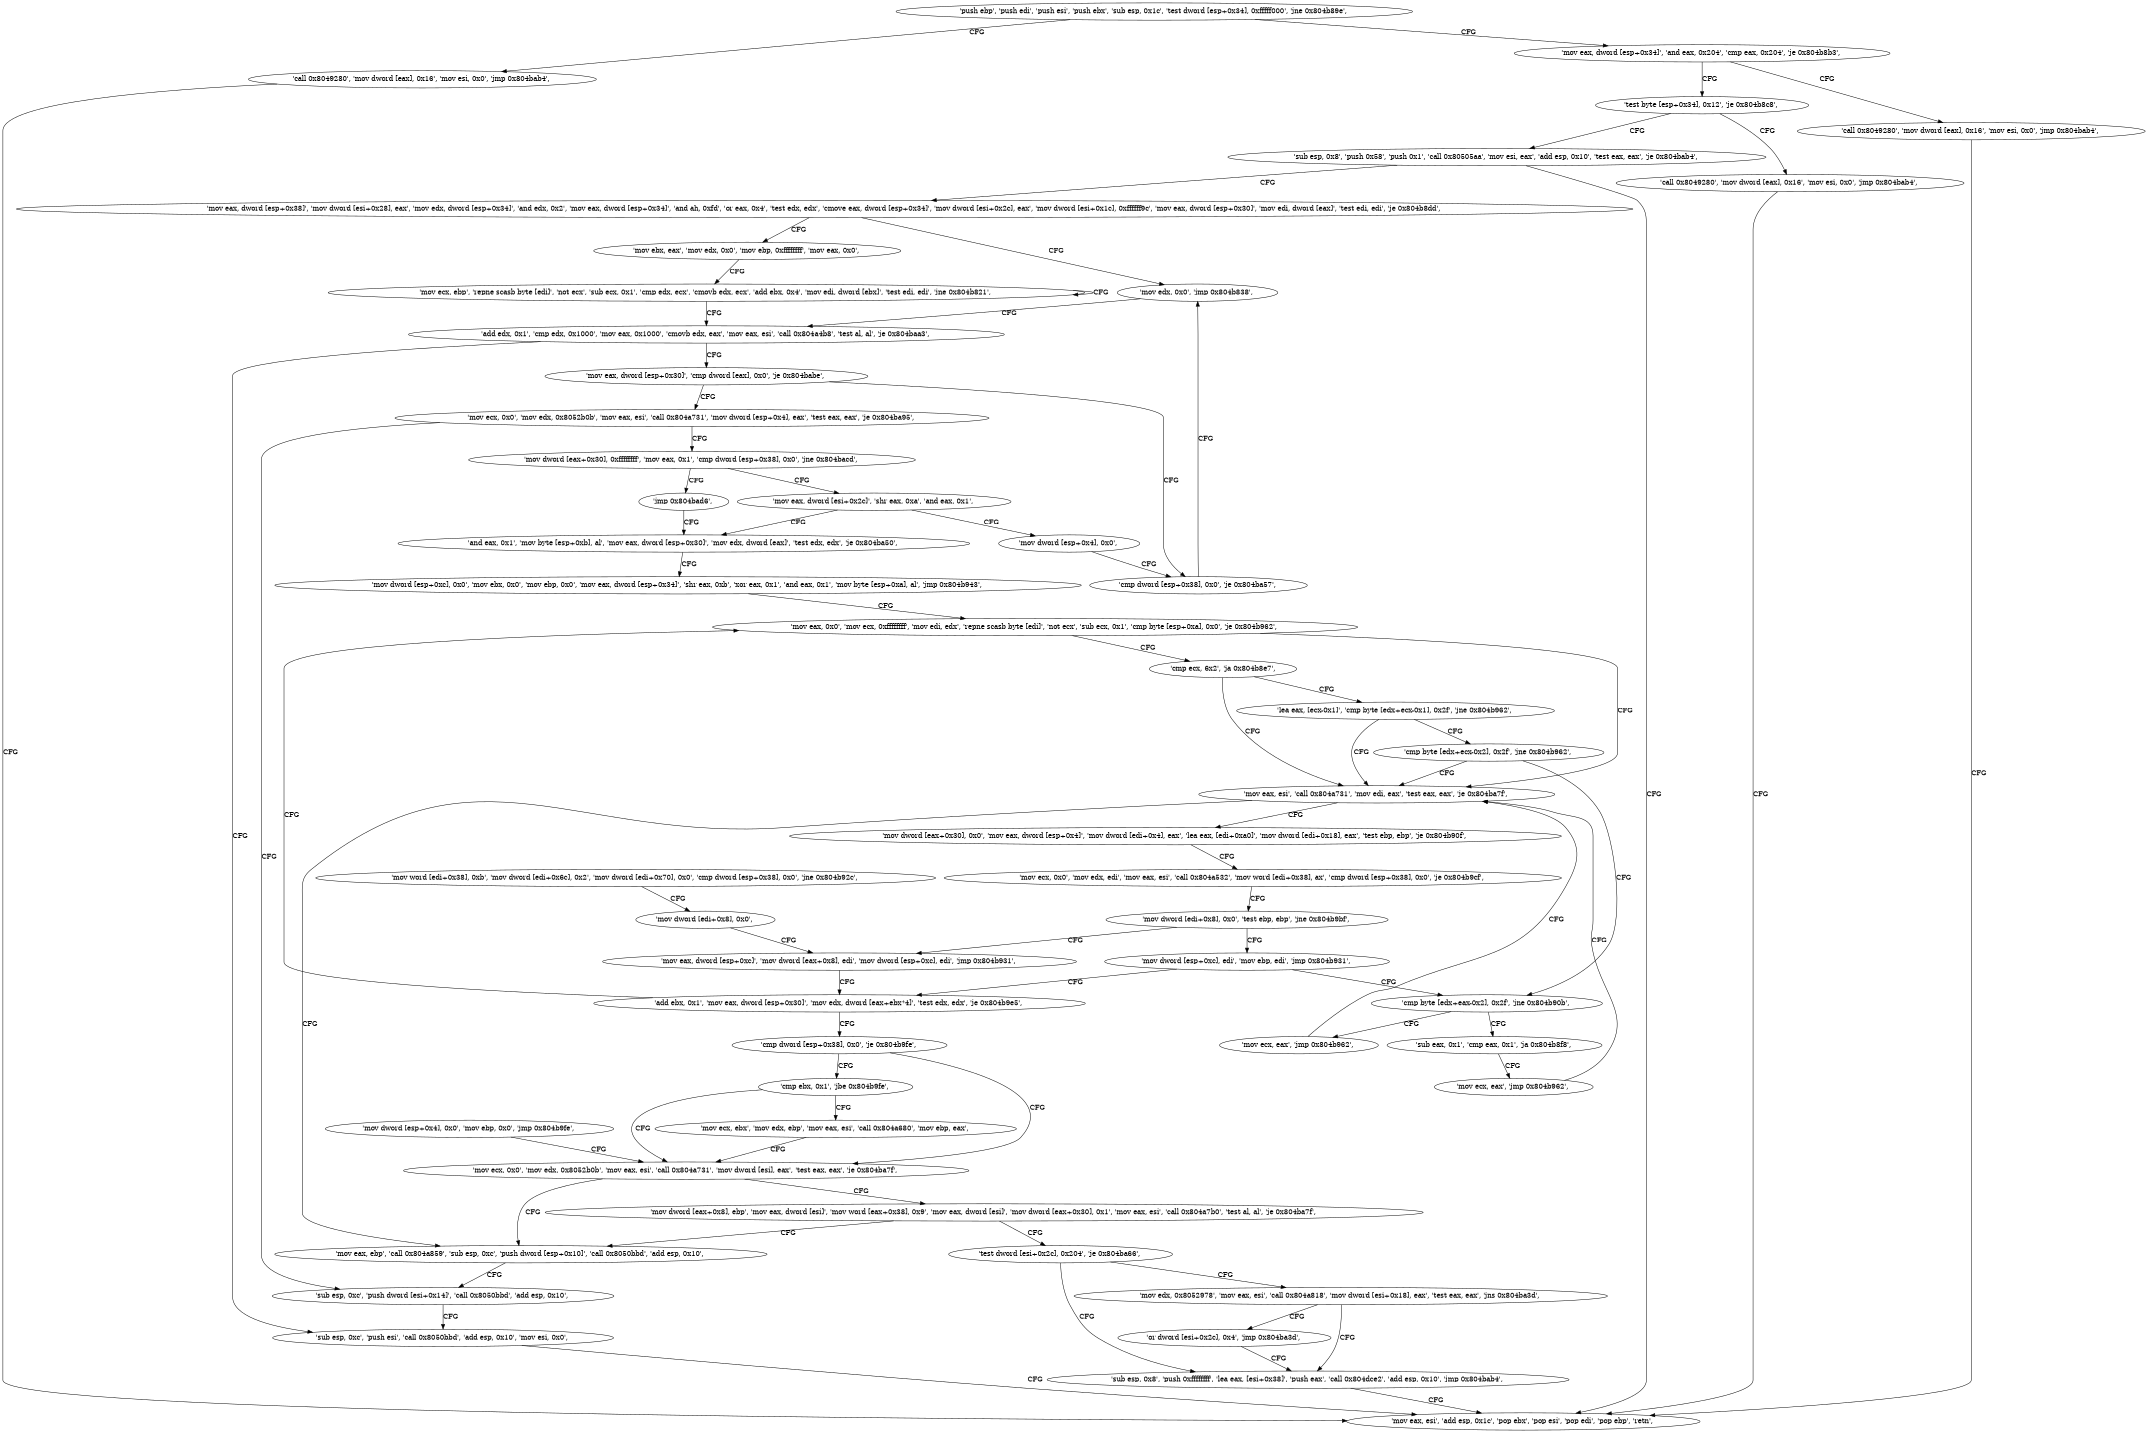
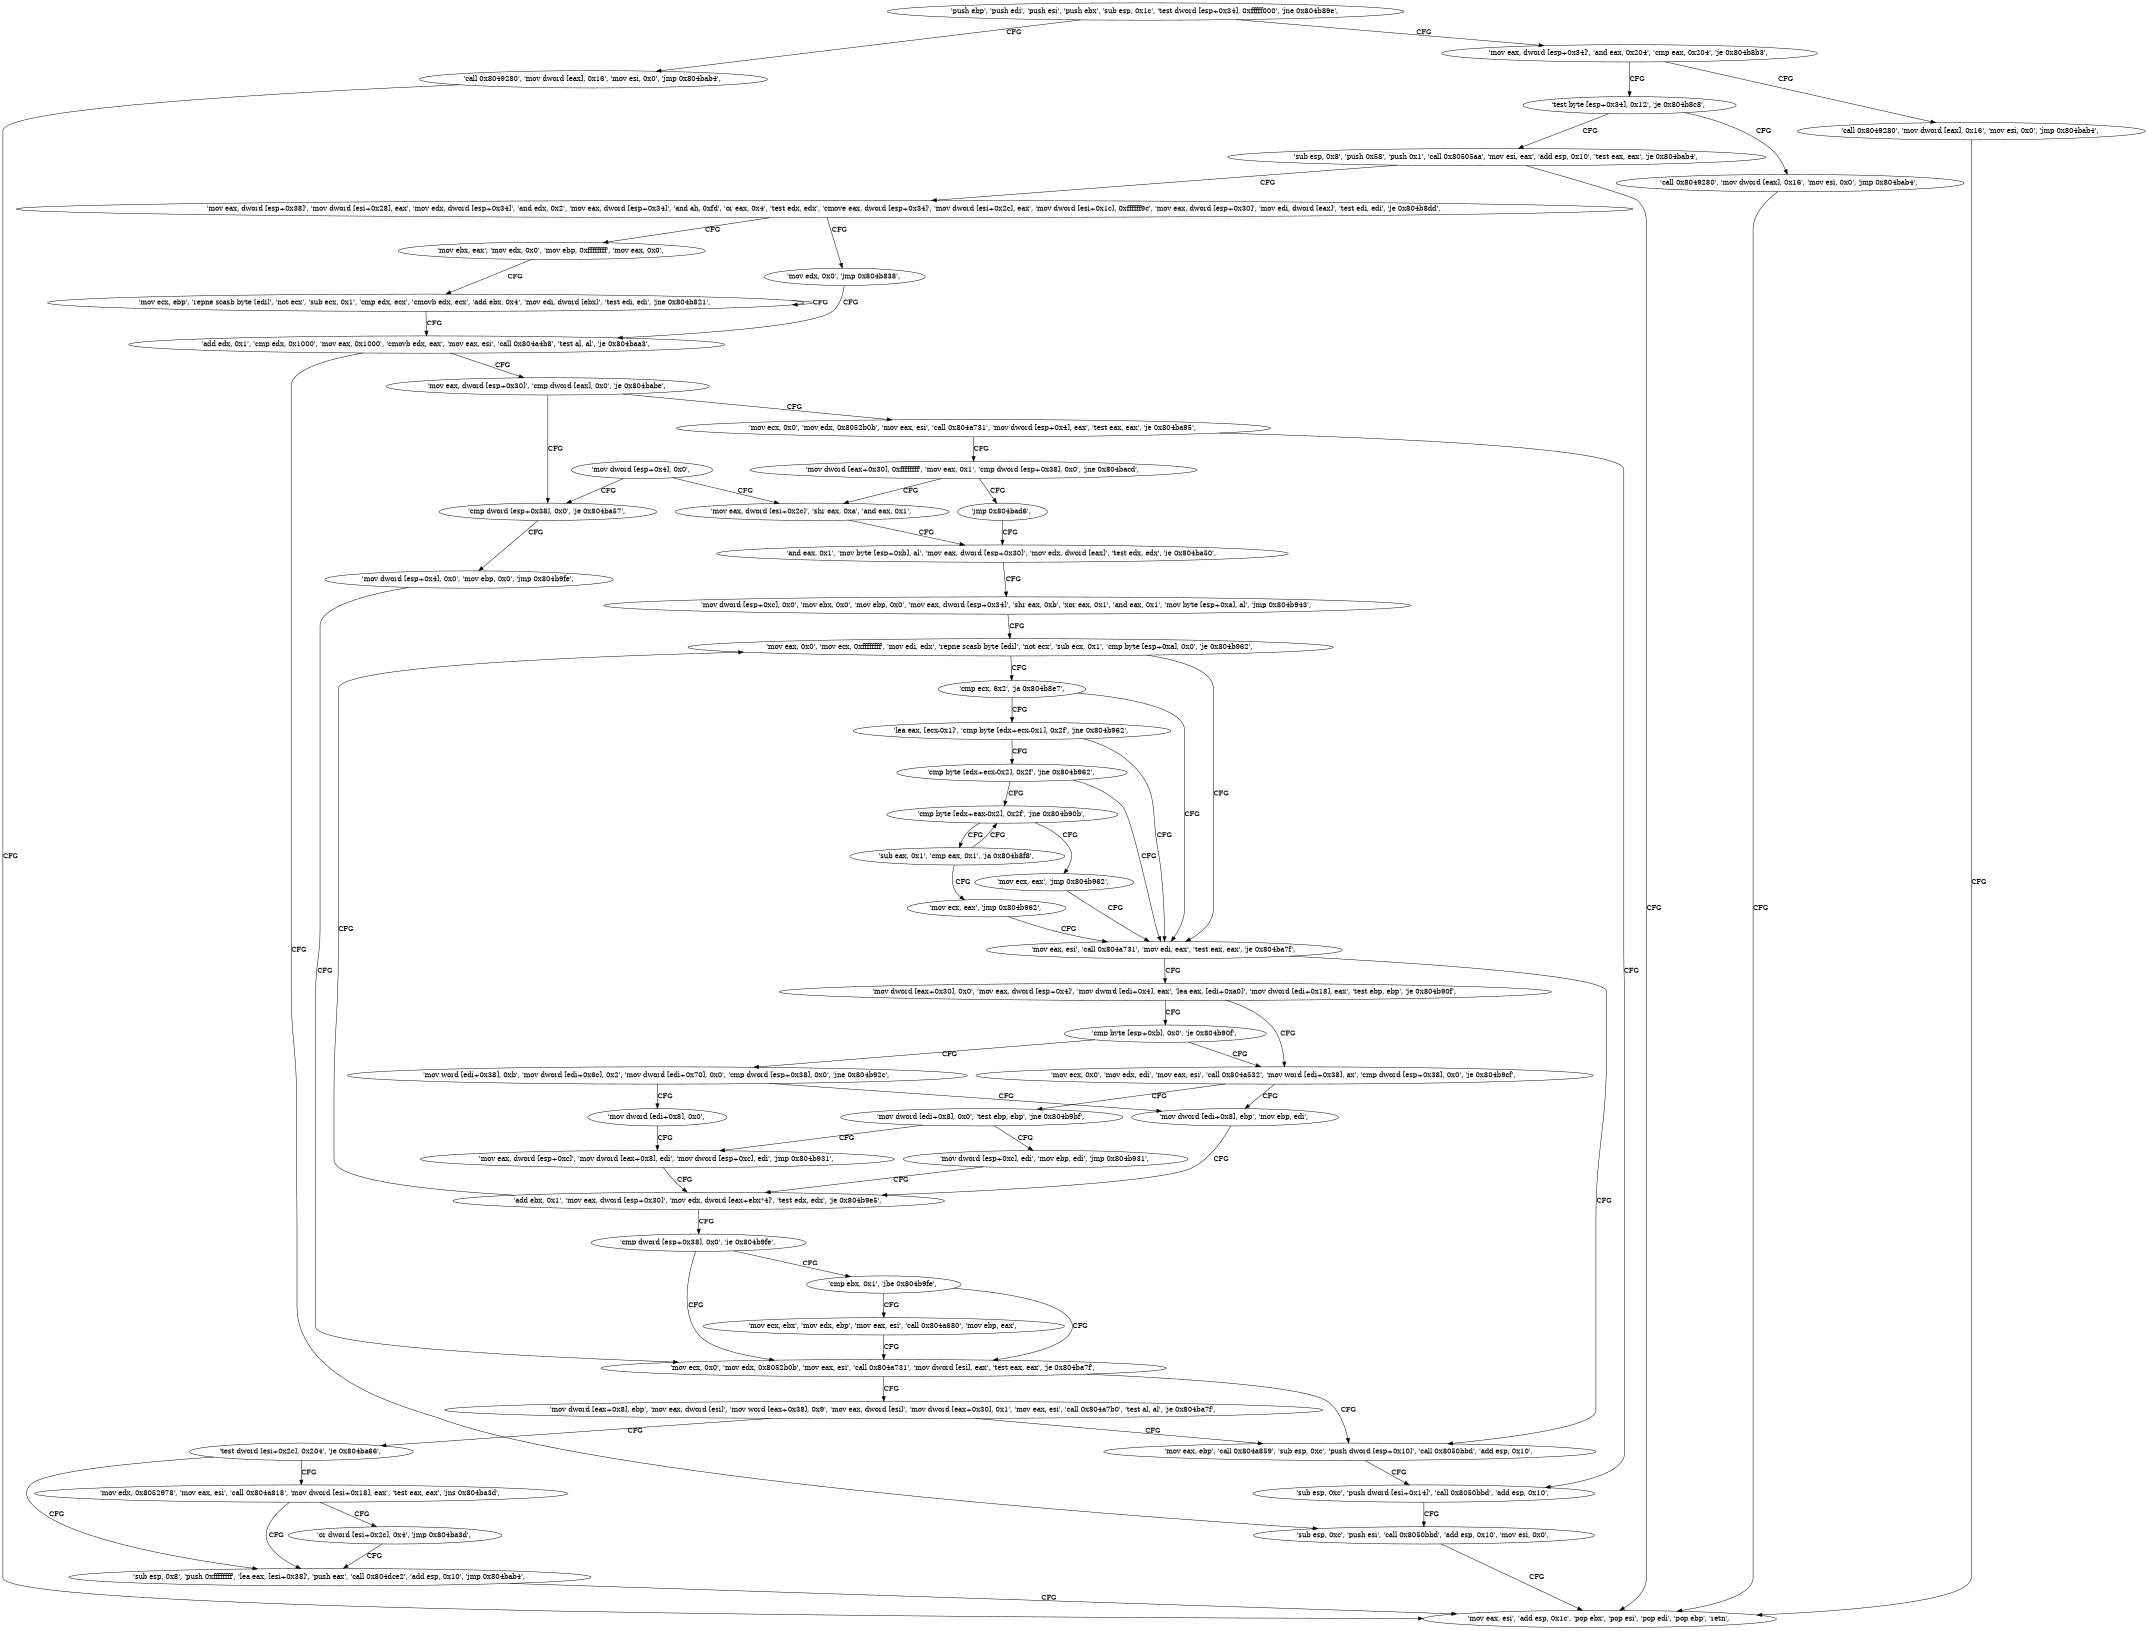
edge "'cmp dword [esp+0x38], 0x0', 'je 0x804ba57'," -> "'mov edx, 0x0', 'jmp 0x804b838',": now "'cmp dword [esp+0x38], 0x0', 'je 0x804ba57'," -> "'mov dword [esp+0x4], 0x0', 'mov ebp, 0x0', 'jmp 0x804b9fe',"
edge "'mov eax, dword [esi+0x2c]', 'shr eax, 0xa', 'and eax, 0x1'," -> "'mov dword [esp+0x4], 0x0',": reversed
edge "'mov dword [esp+0xc], edi', 'mov ebp, edi', 'jmp 0x804b931'," -> "'cmp byte [edx+eax-0x2], 0x2f', 'jne 0x804b90b',": now "'sub eax, 0x1', 'cmp eax, 0x1', 'ja 0x804b8f8'," -> "'cmp byte [edx+eax-0x2], 0x2f', 'jne 0x804b90b',"
node "'cmp byte [esp+0xb], 0x0', 'je 0x804b90f',": added
node "'mov dword [edi+0x8], ebp', 'mov ebp, edi',": added
